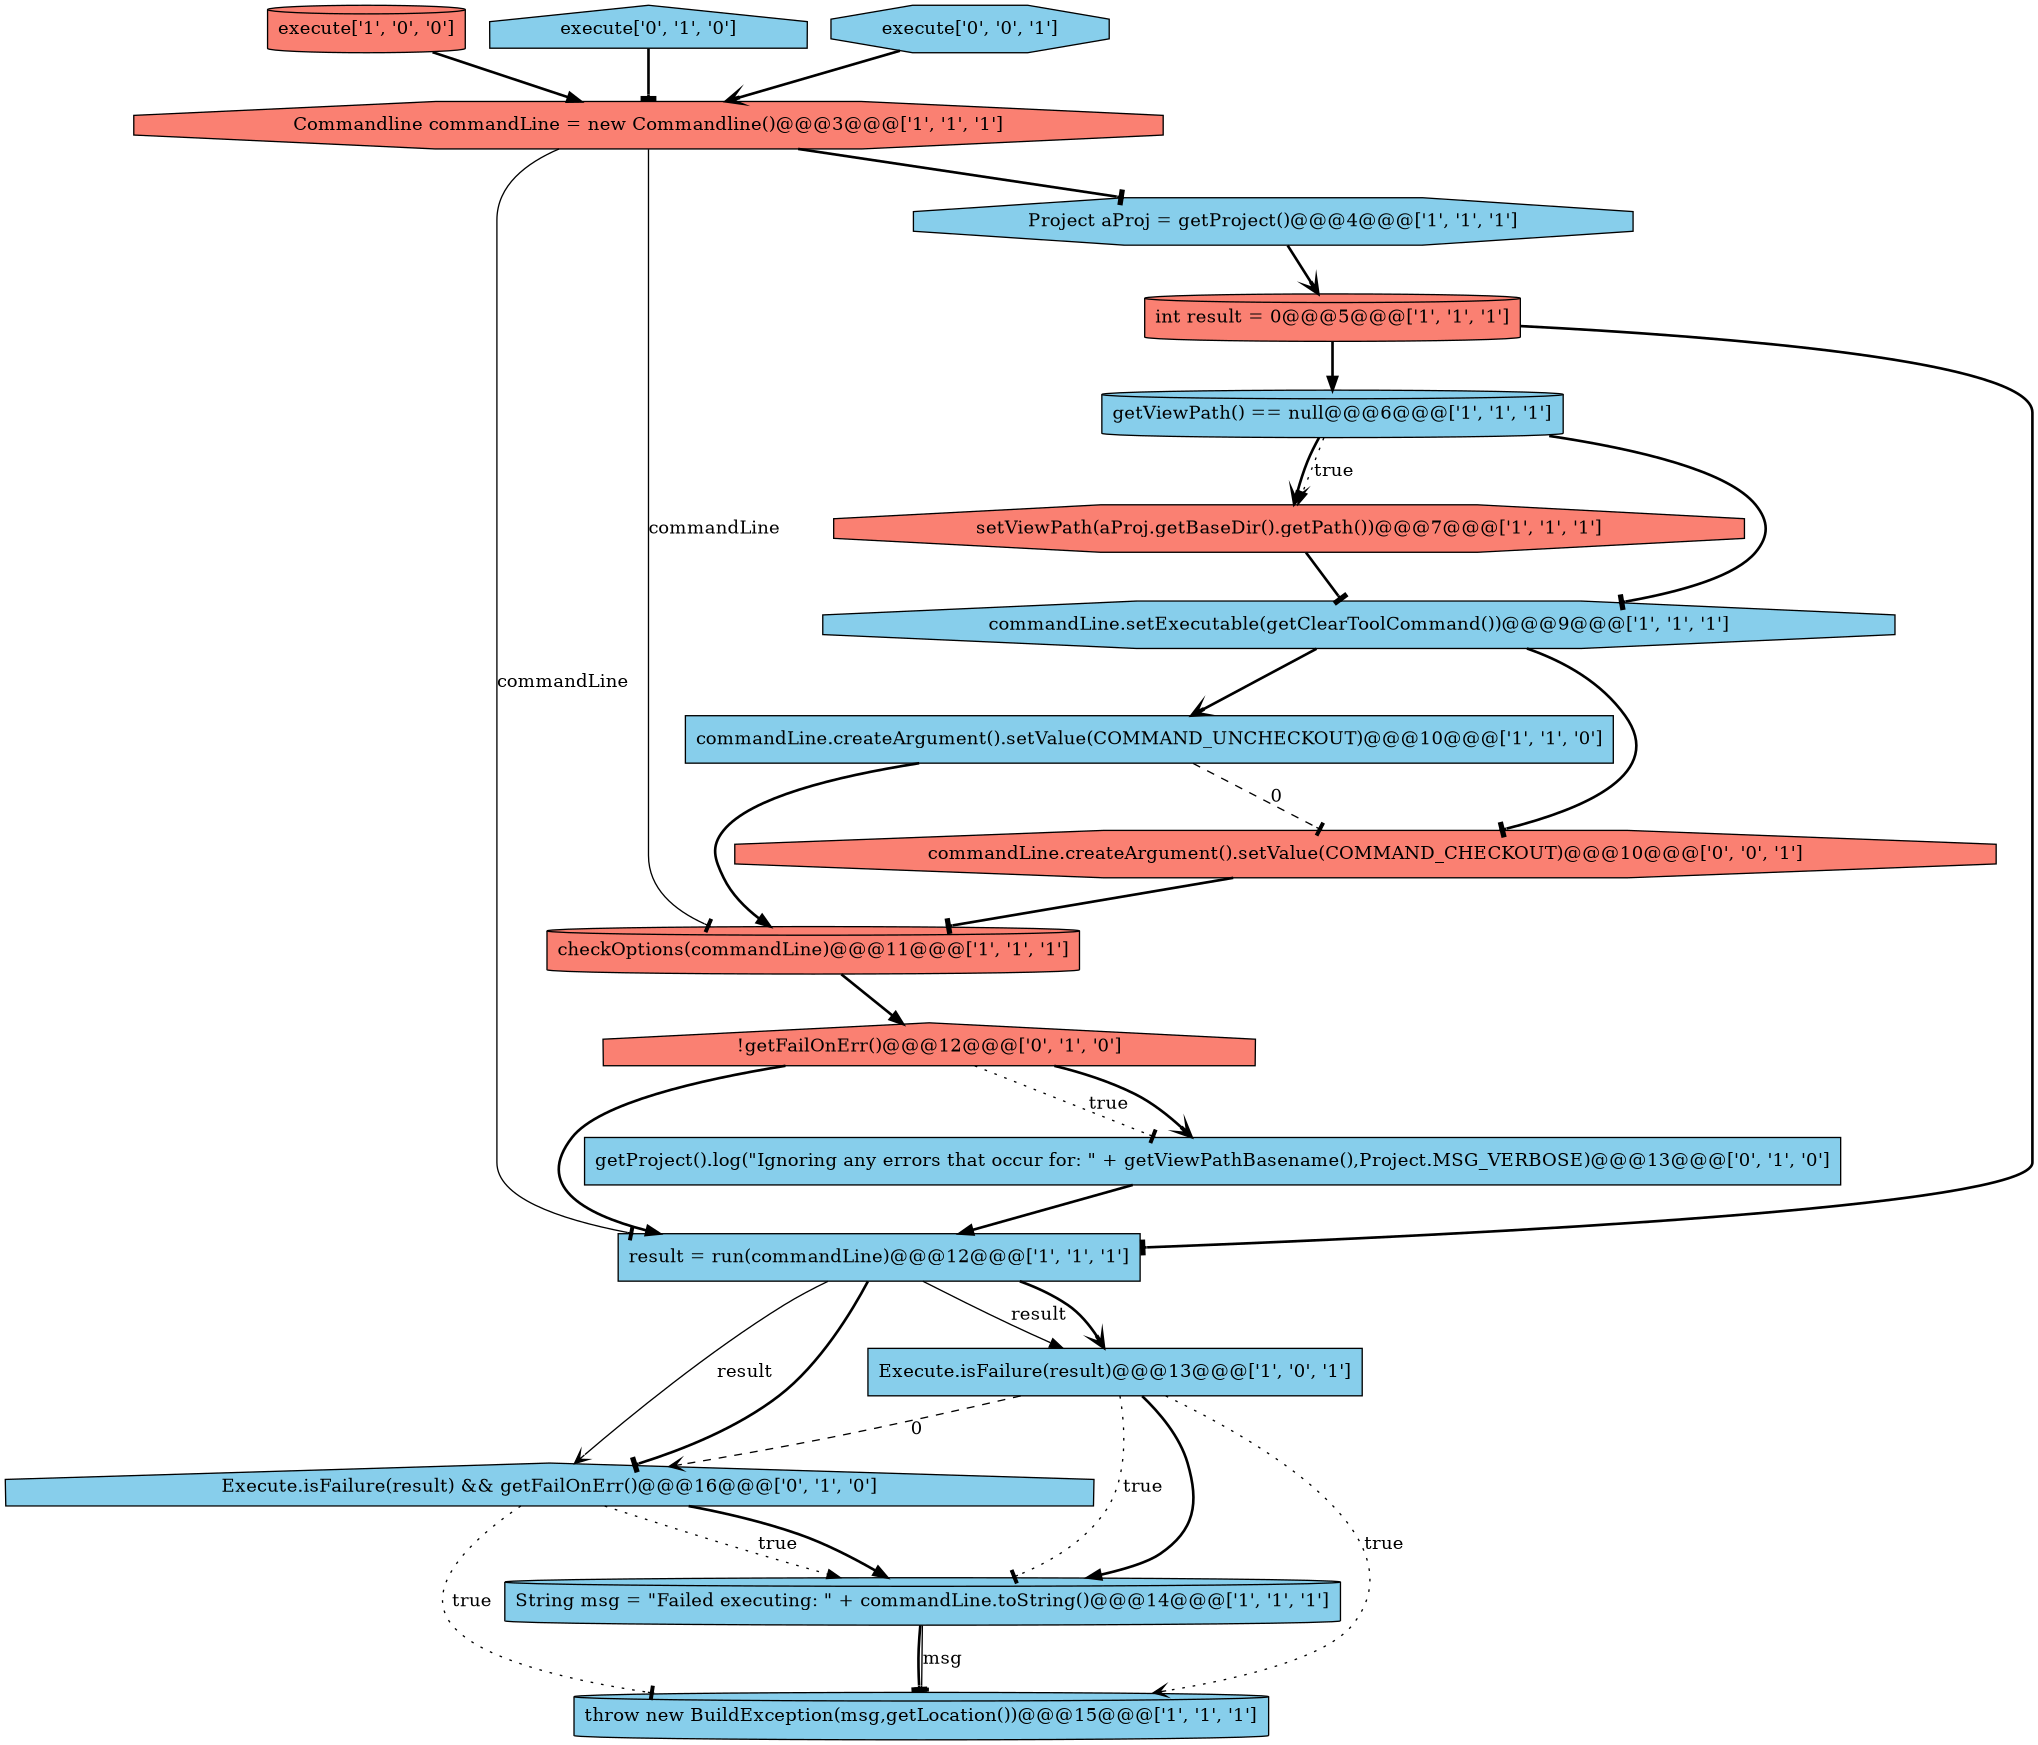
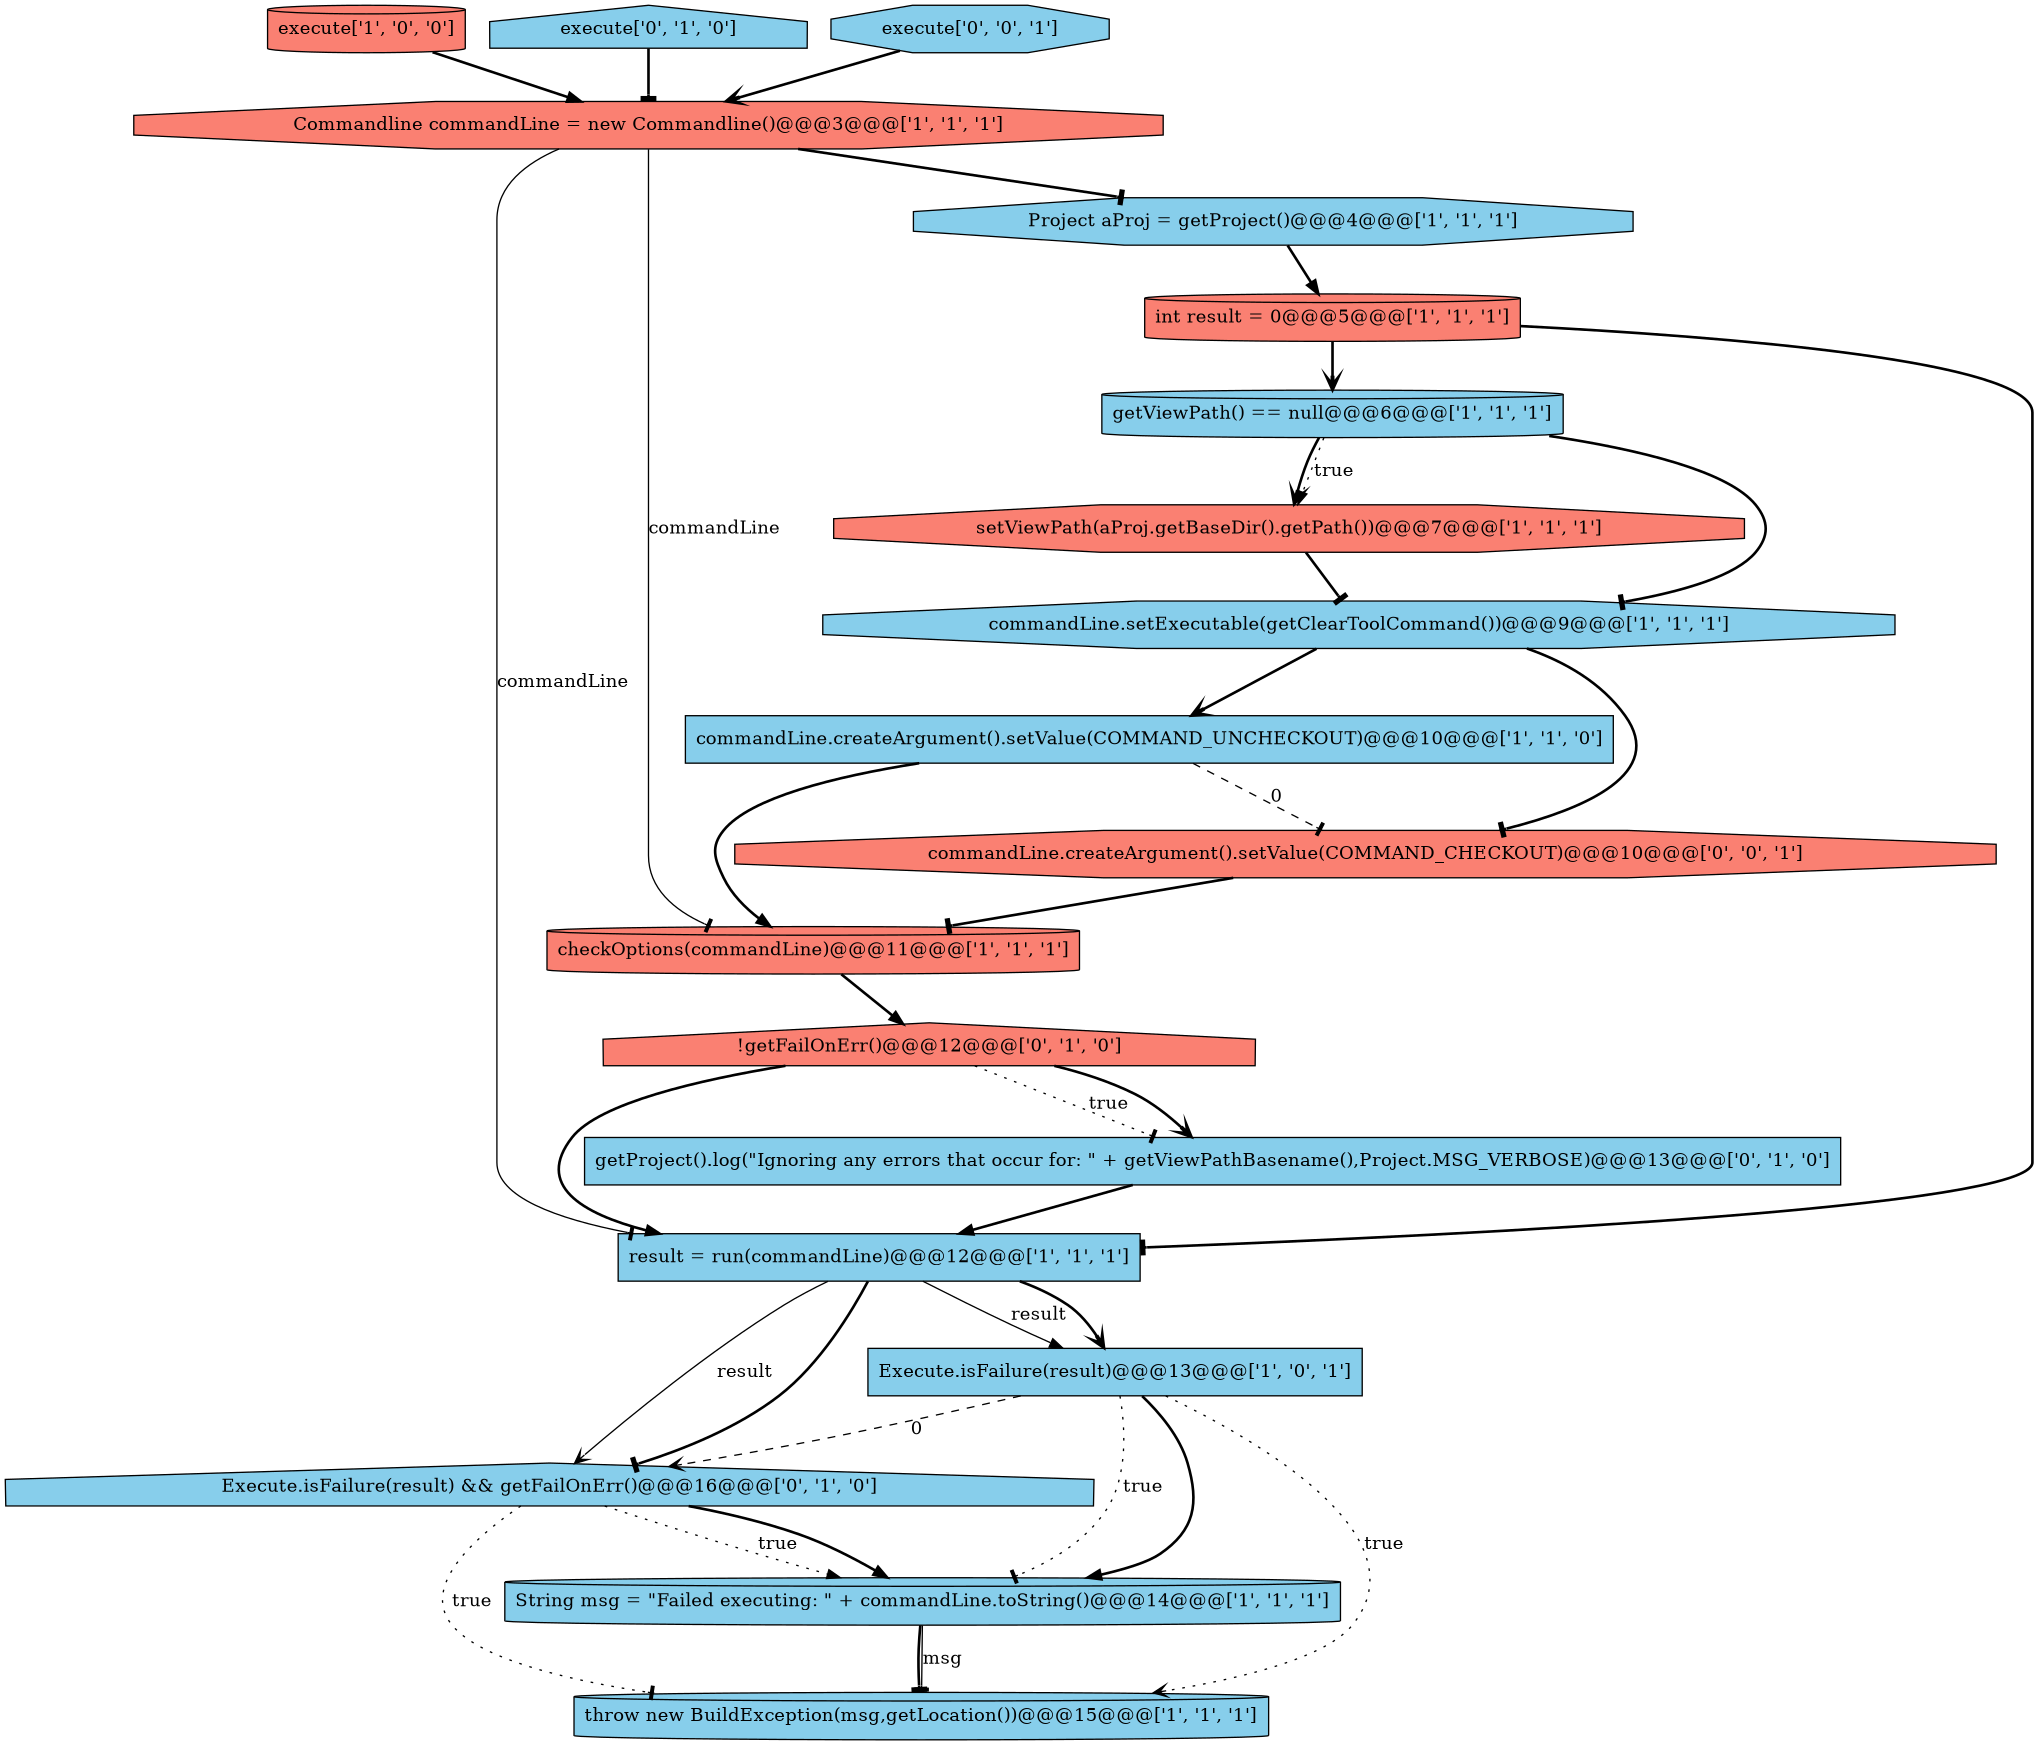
edge "Project aProj = getProject()@@@4@@@['1', '1', '1']" -> "int result = 0@@@5@@@['1', '1', '1']": arrowhead vee -> normal
edge "int result = 0@@@5@@@['1', '1', '1']" -> "getViewPath() == null@@@6@@@['1', '1', '1']": arrowhead normal -> vee
